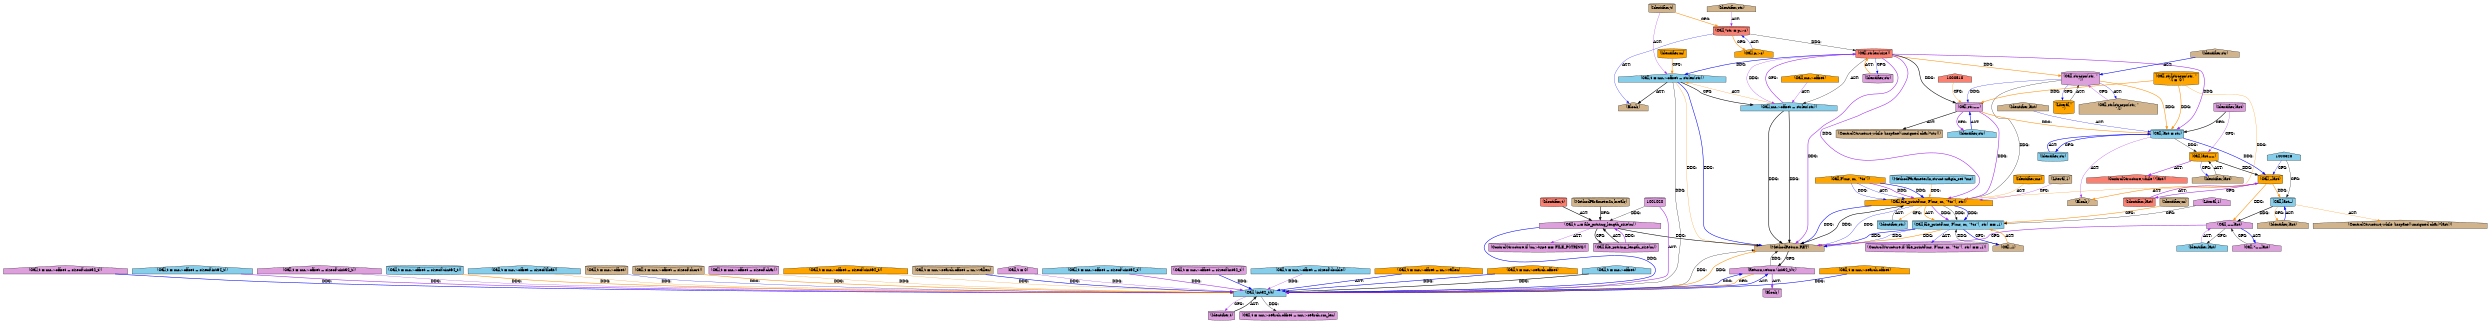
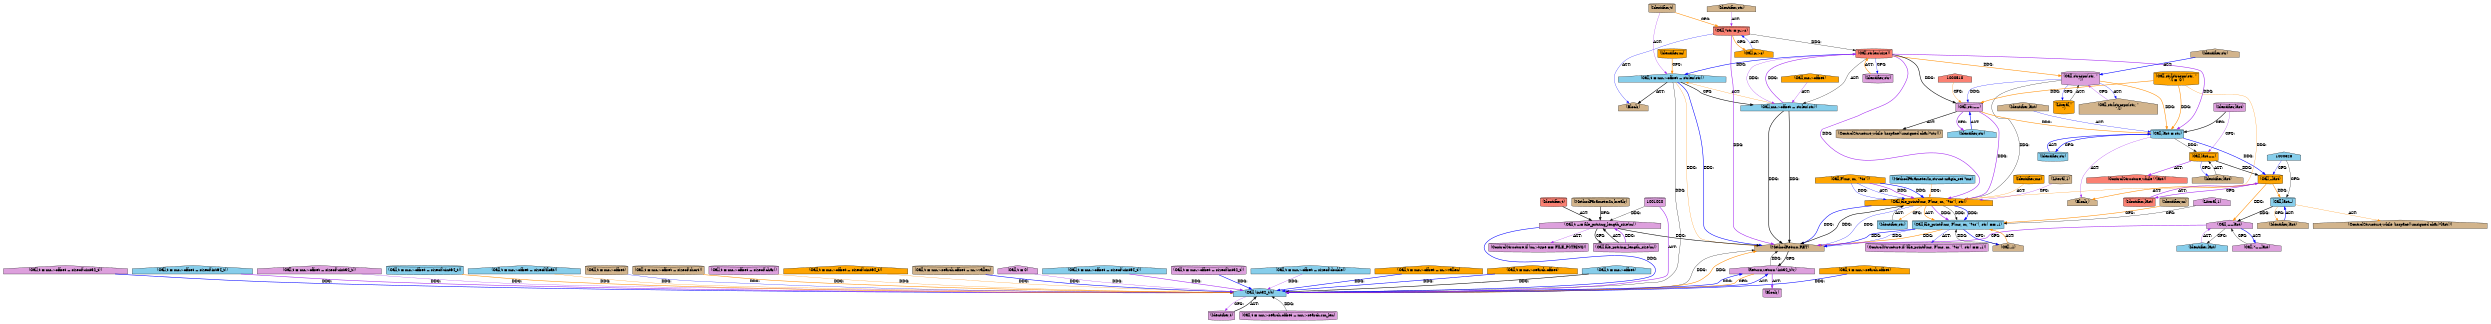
edge "(Call,ms->offset + strlen(str))" -> "(Call,strlen(size))": label "CFG: " -> "DDG: "
edge "(Call,strlen(size))" -> "(MethodReturn,RET)": now "(Call,*str = p->s)" -> "(MethodReturn,RET)"
edge "(Call,t = ms->offset + m->vallen)" -> "(Call,(int32_t)t)": label "AST: " -> "DDG: "
edge "(Call,(int32_t)t)" -> "(Call,t = ms->search.offset + ms->search.rm_len)": reversed
